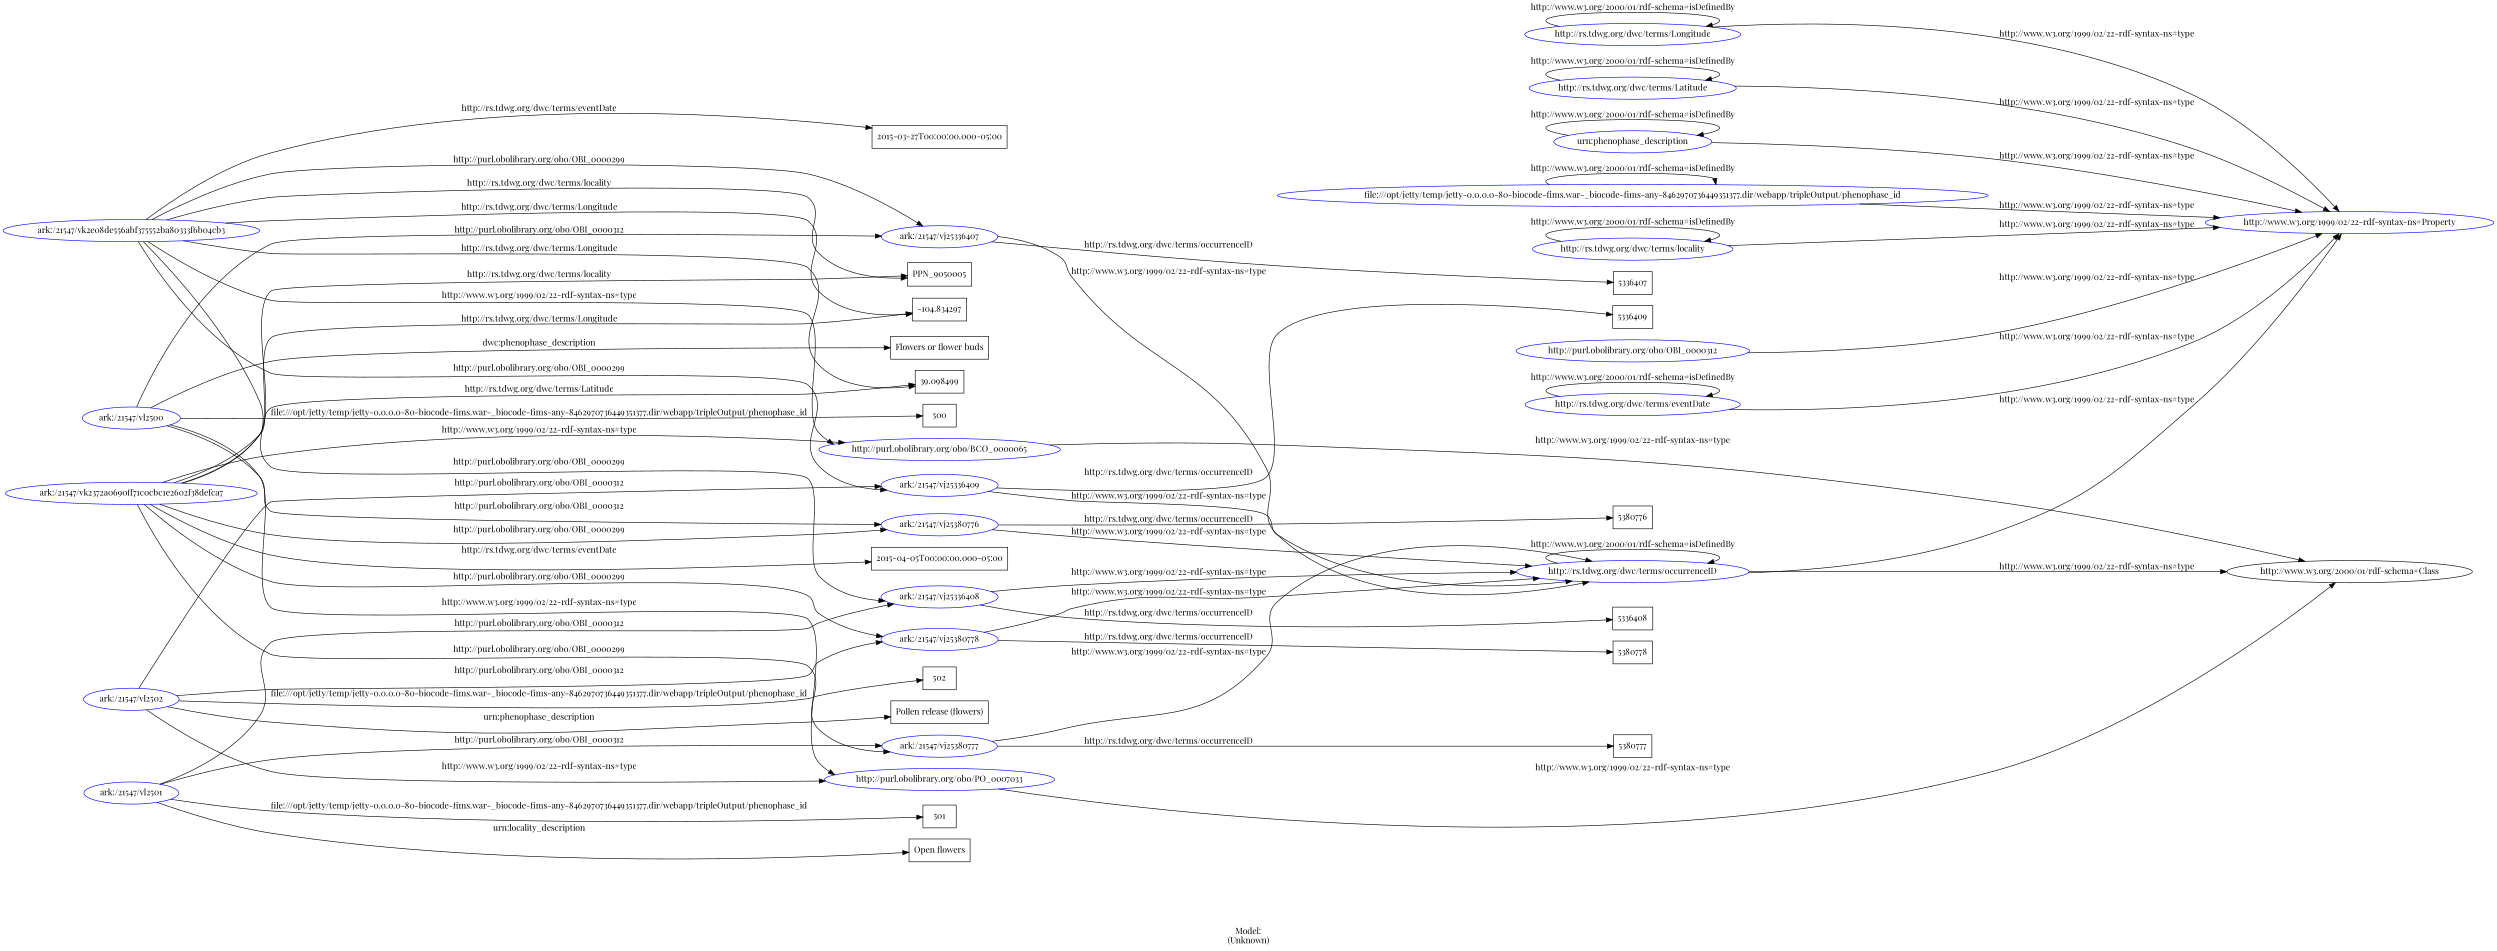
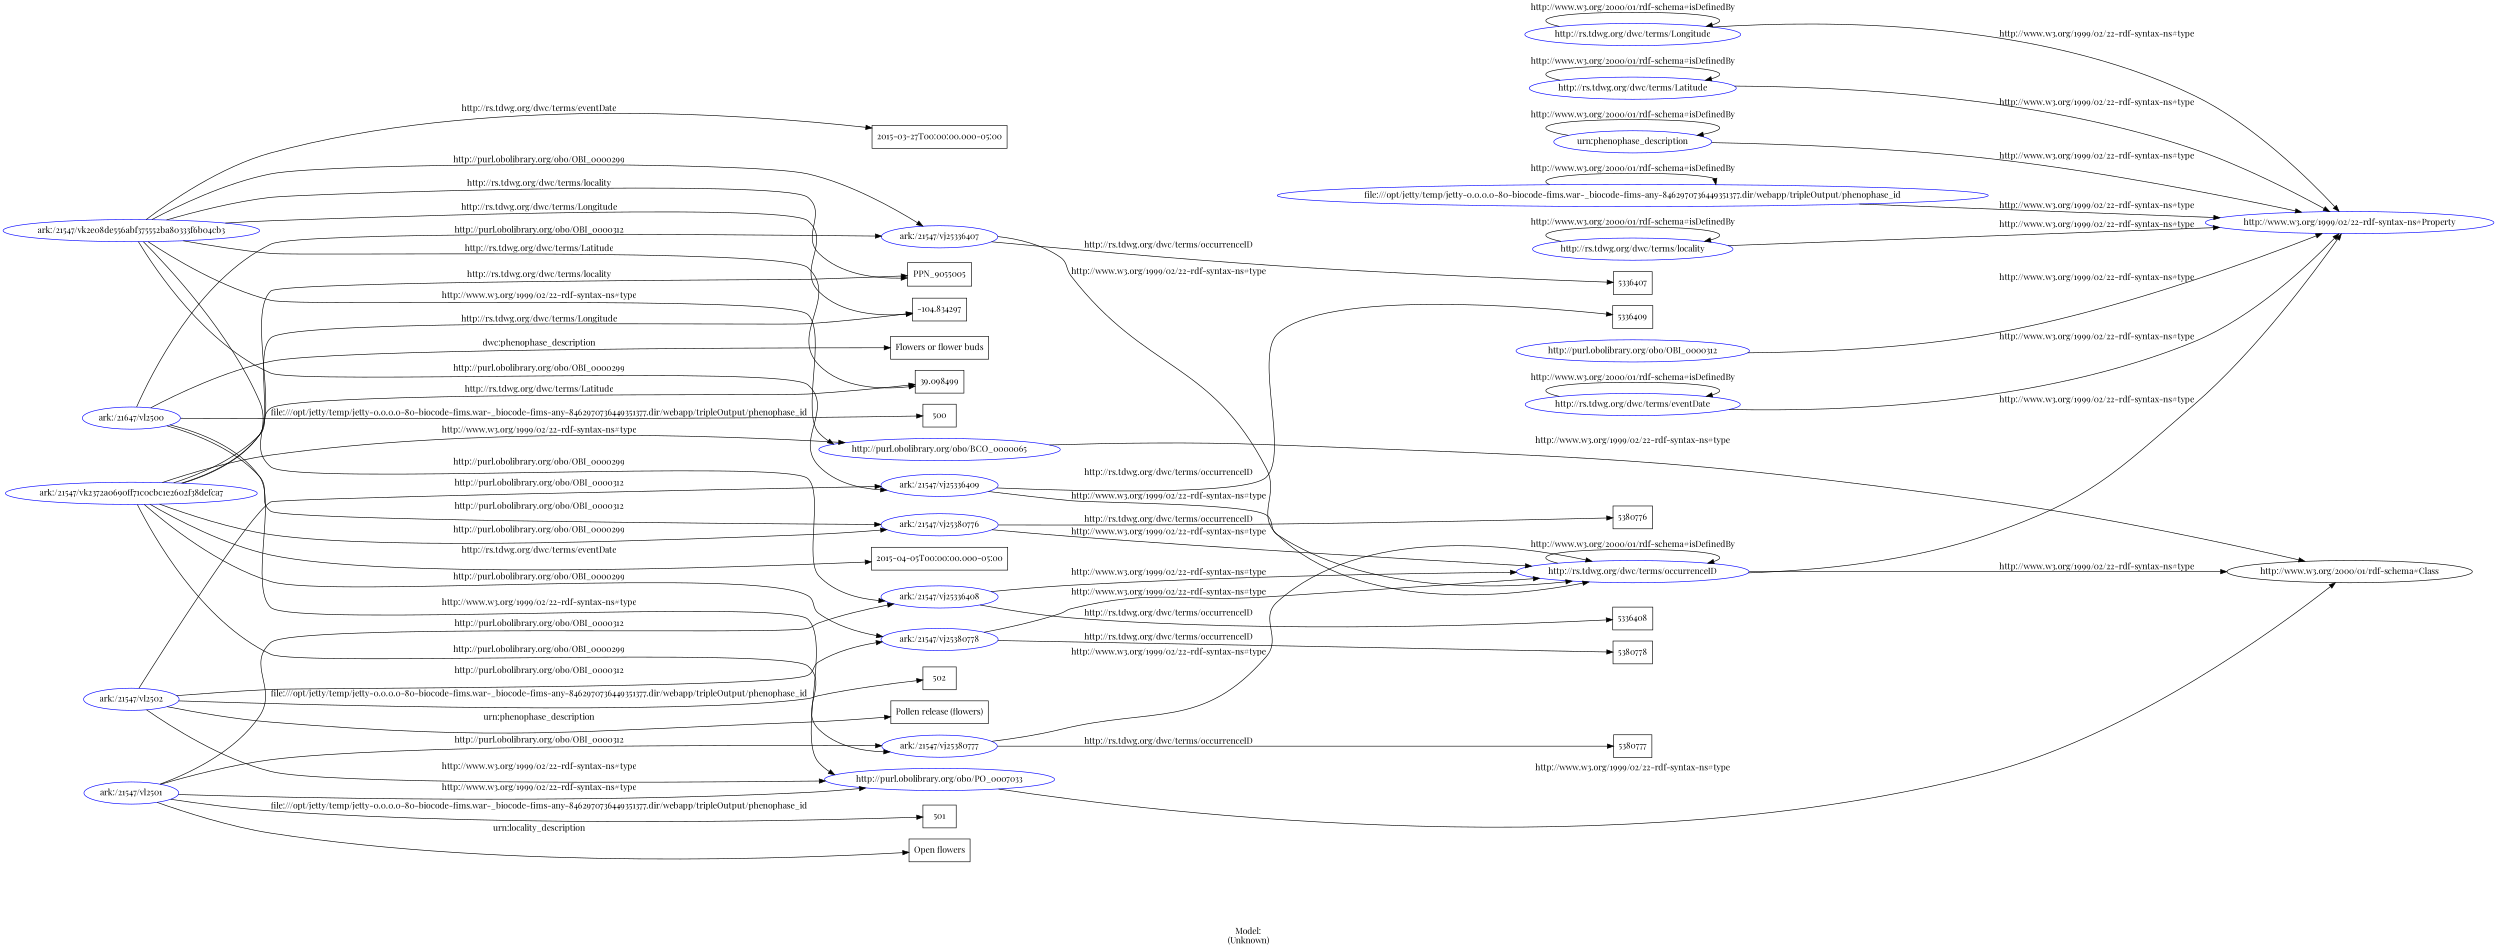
edge "ark:/21547/vk2e08de556abf375552ba80333f6b04cb3" -> "39.098499": label "http://rs.tdwg.org/dwc/terms/Longitude" -> "http://rs.tdwg.org/dwc/terms/Latitude"
node "PPN_9050005": label "PPN_9050005" -> "PPN_9055005"
node "ark:/21547/vl2500": label "ark:/21547/vl2500" -> "ark:/21647/vl2500"
edge "ark:/21547/vl2501" -> "http://purl.obolibrary.org/obo/PO_0007033": added, label "http://www.w3.org/1999/02/22-rdf-syntax-ns#type"
